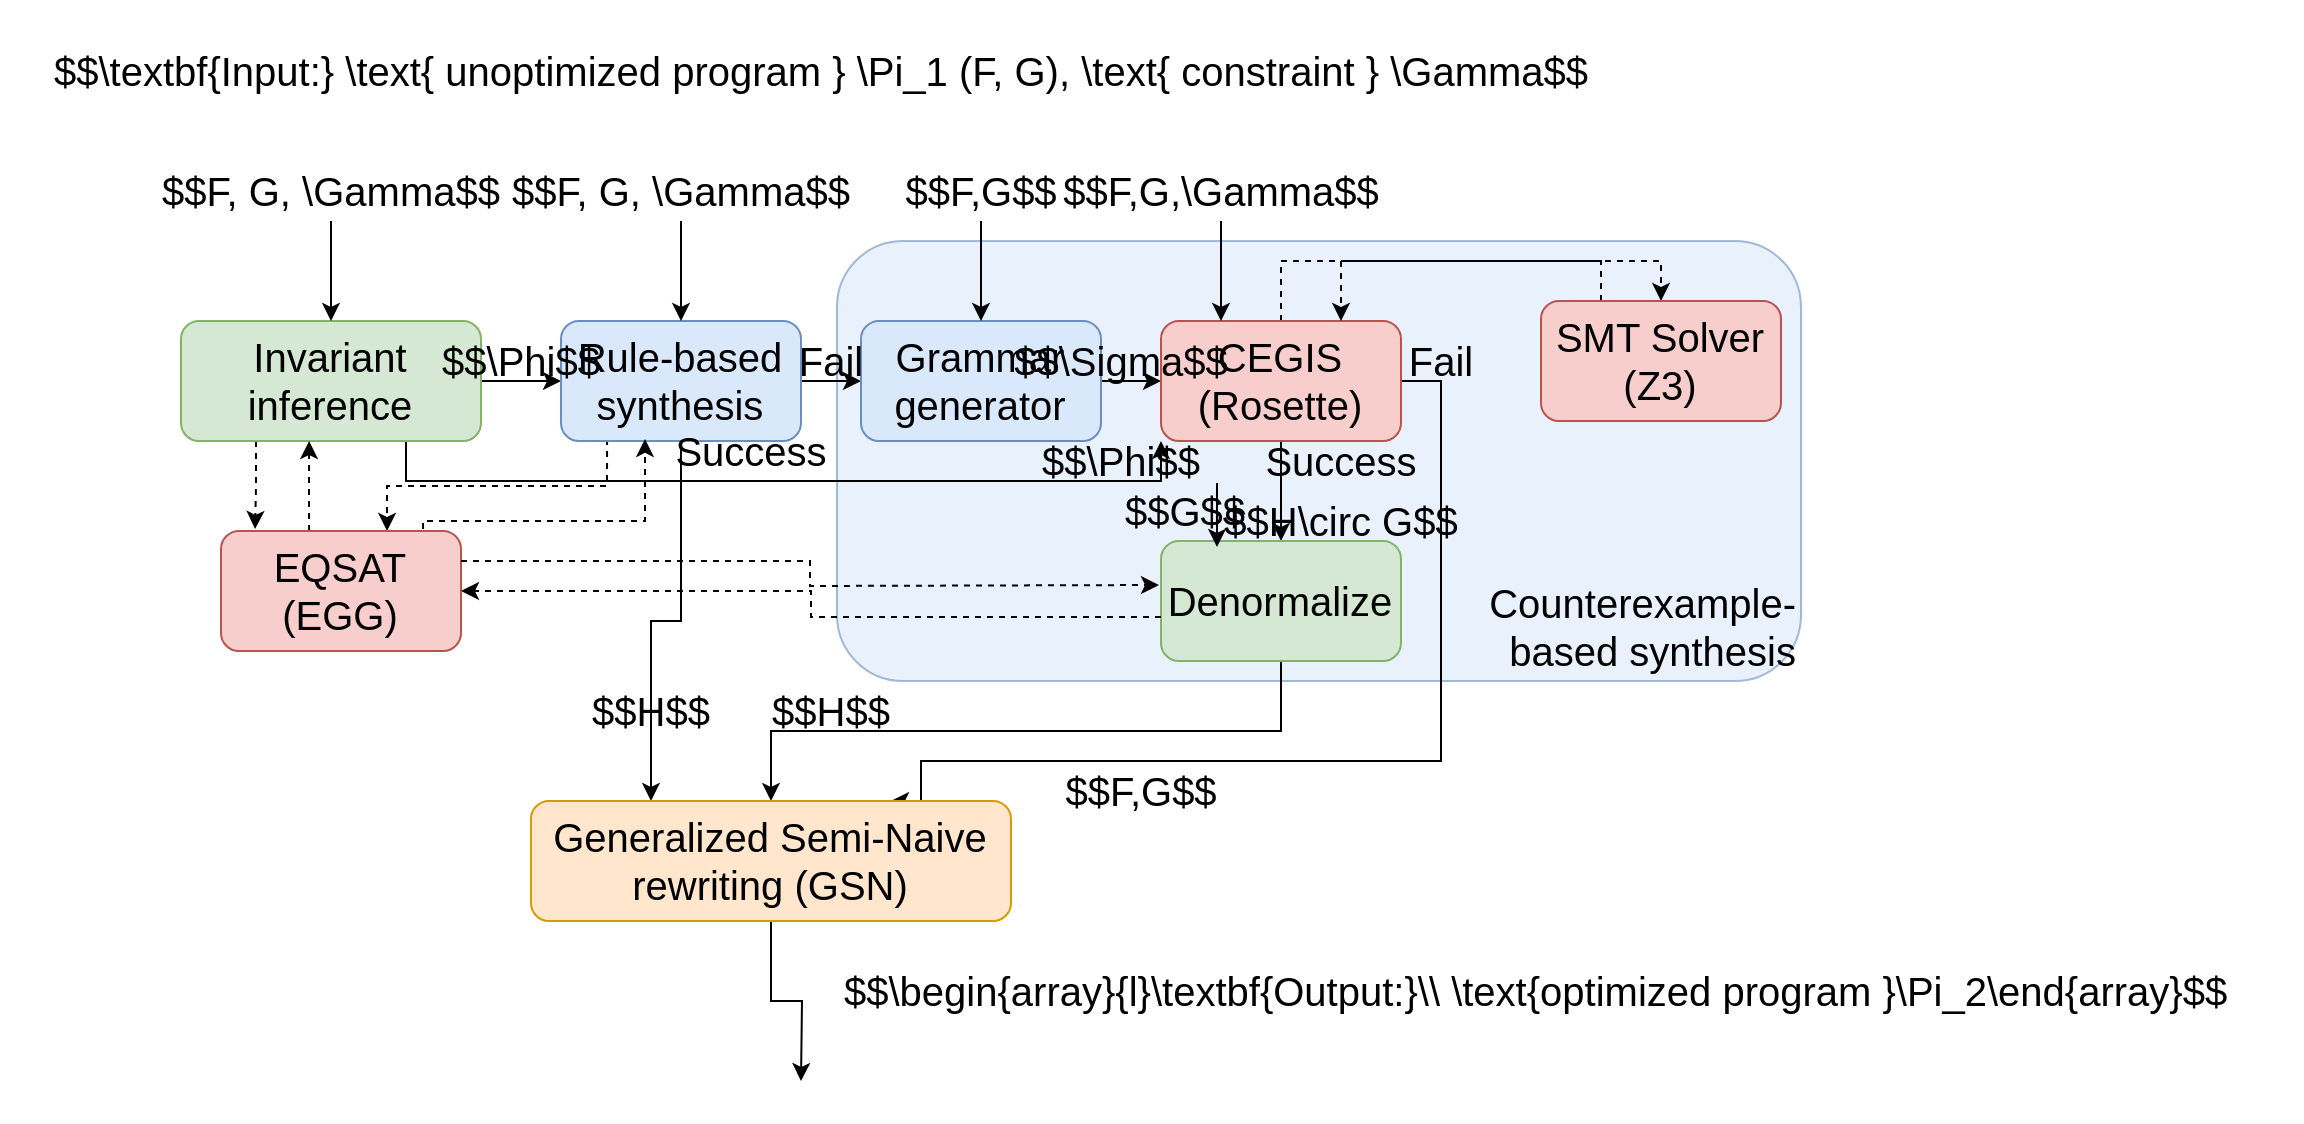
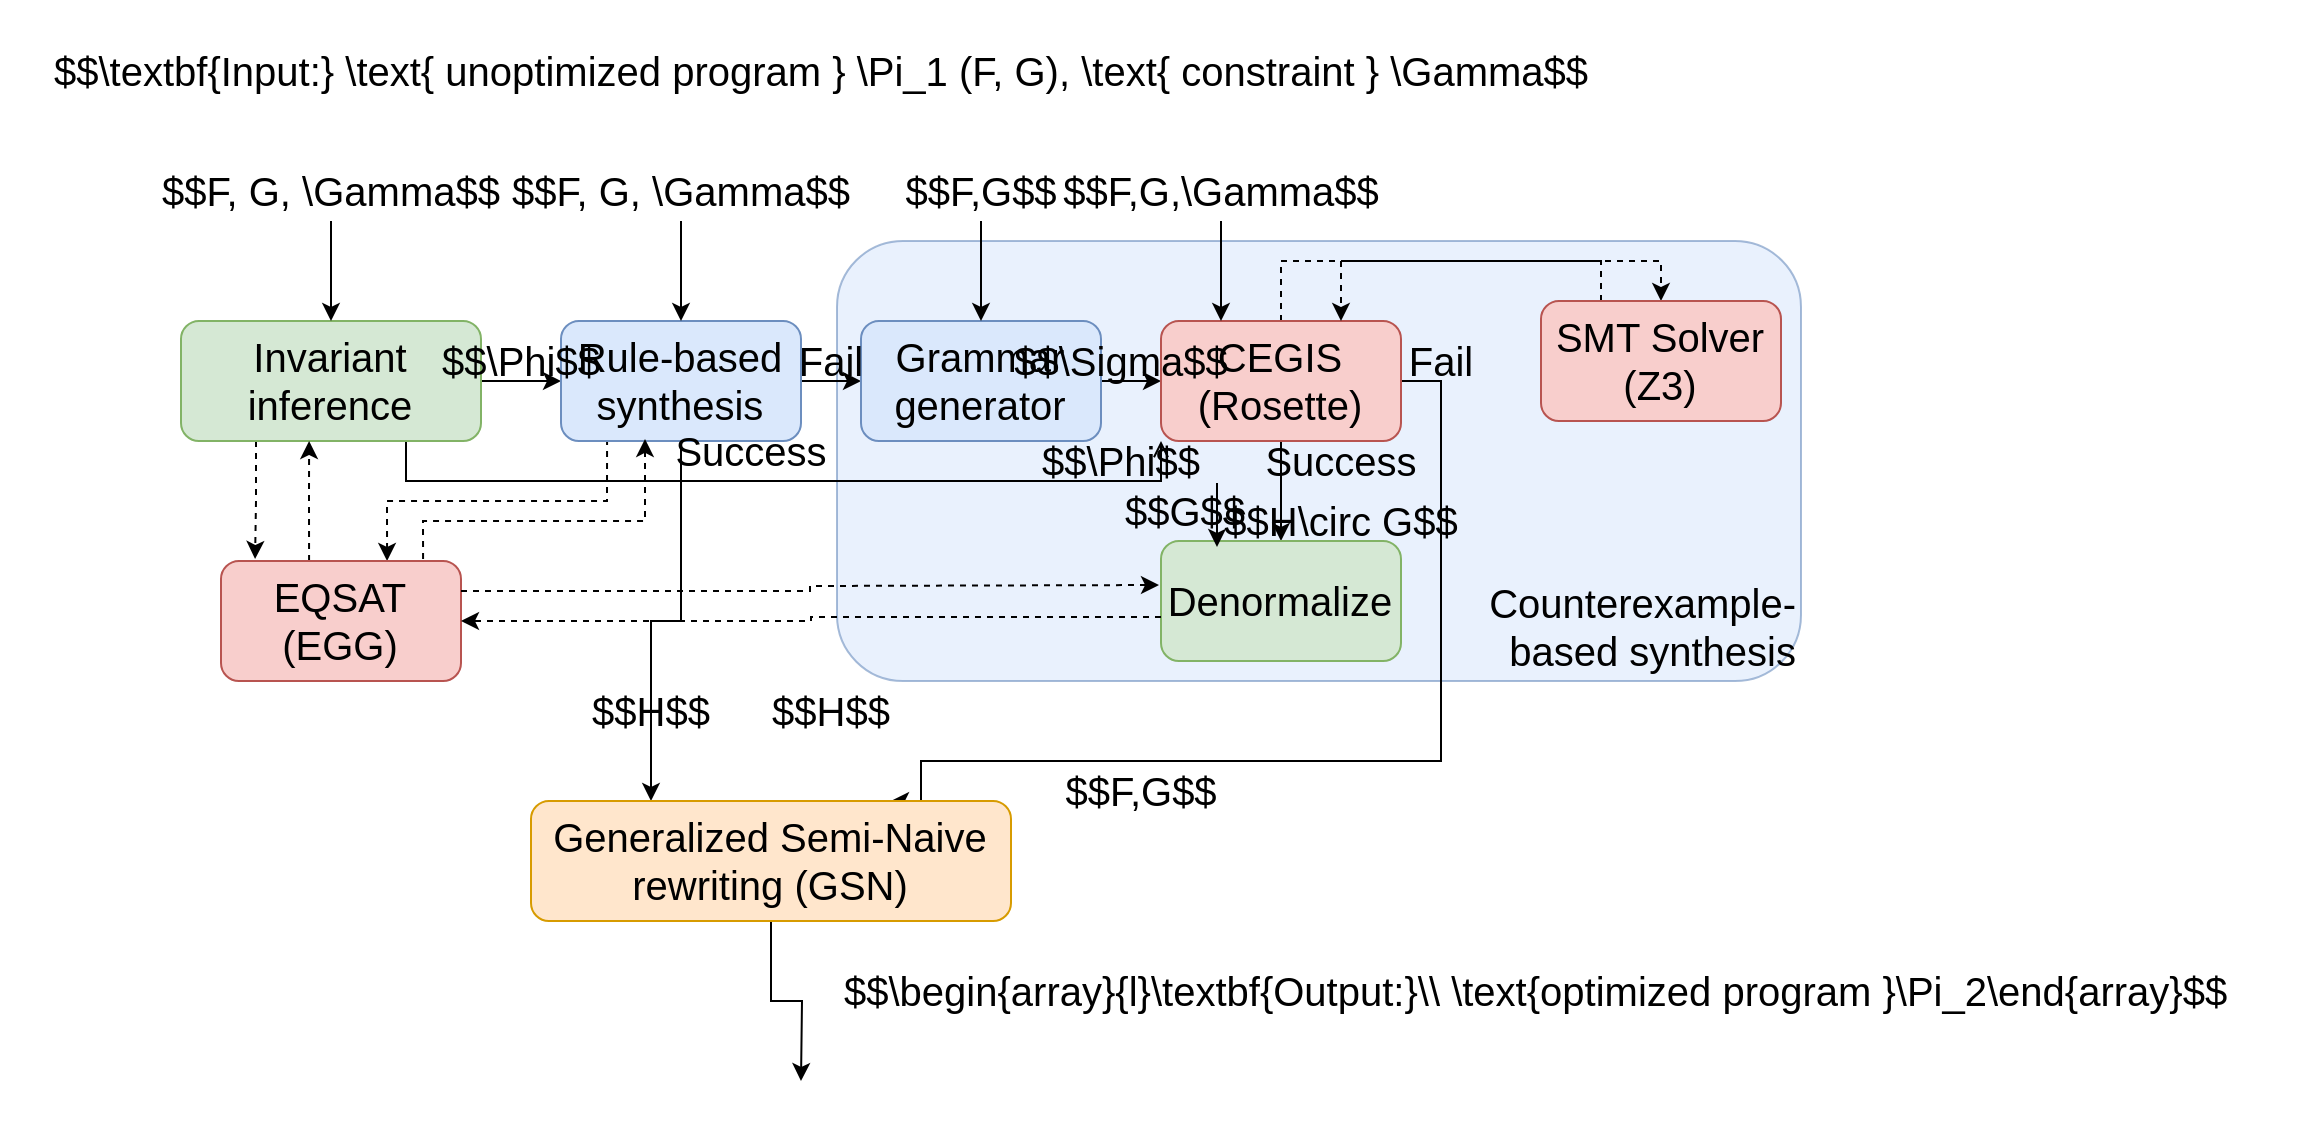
edge "Invariantinference" -> "CEGIS(Rosette)": arrowhead classic -> open
node "EQSAT (EGG)": moved (341, 591) -> (341, 621)
edge "Denormalize" -> "Generalized Semi-Naiverewriting (GSN)": removed
